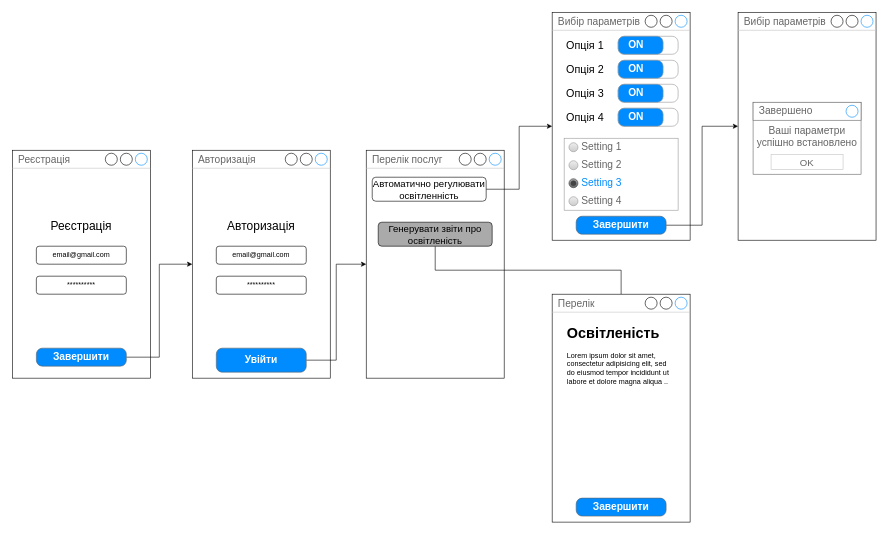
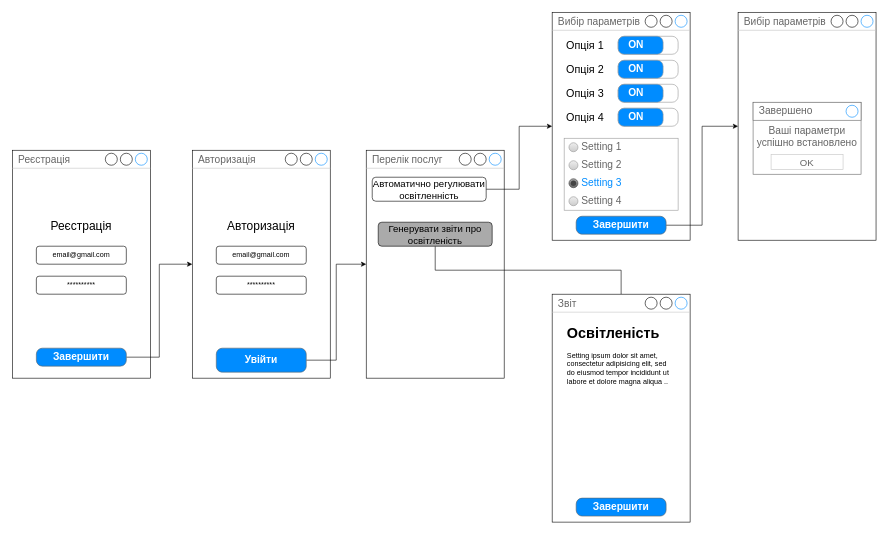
node "Перелік": label "Перелік" -> "Звіт"
node "Освітленість Lorem ipsum dolor sit amet, consectetur adipisicing elit, sed do eiusmod tempor incididunt ut labore et dolore magna aliqua ..": label "Освітленість Lorem ipsum dolor sit amet, consectetur adipisicing elit, sed do eiusmod tempor incididunt ut labore et dolore magna aliqua .." -> "Освітленість Setting ipsum dolor sit amet, consectetur adipisicing elit, sed do eiusmod tempor incididunt ut labore et dolore magna aliqua .."
